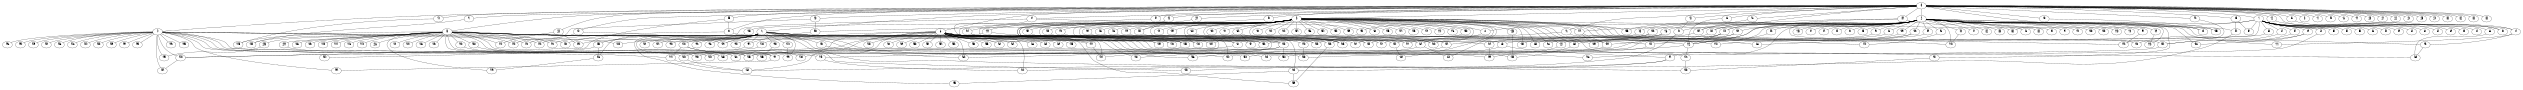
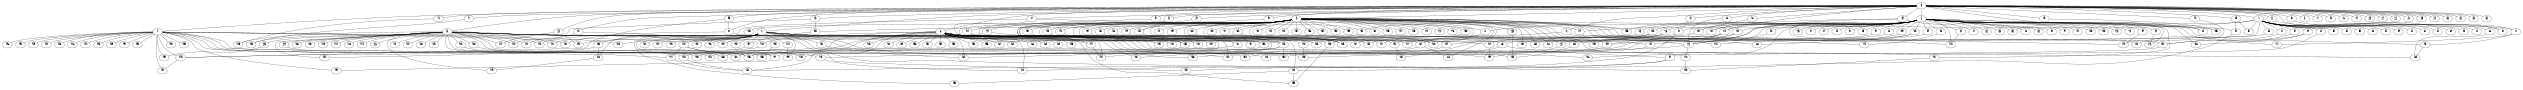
edge "122" -- "189": now "84" -- "189"
edge "5" -- "237": added
